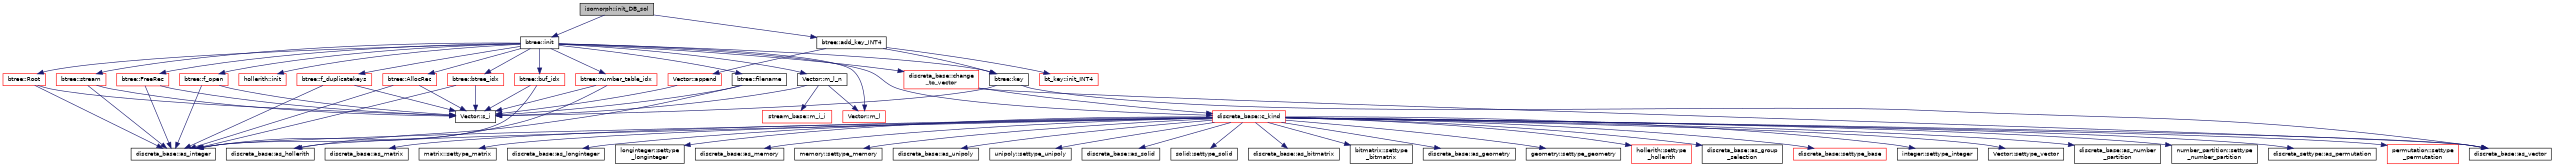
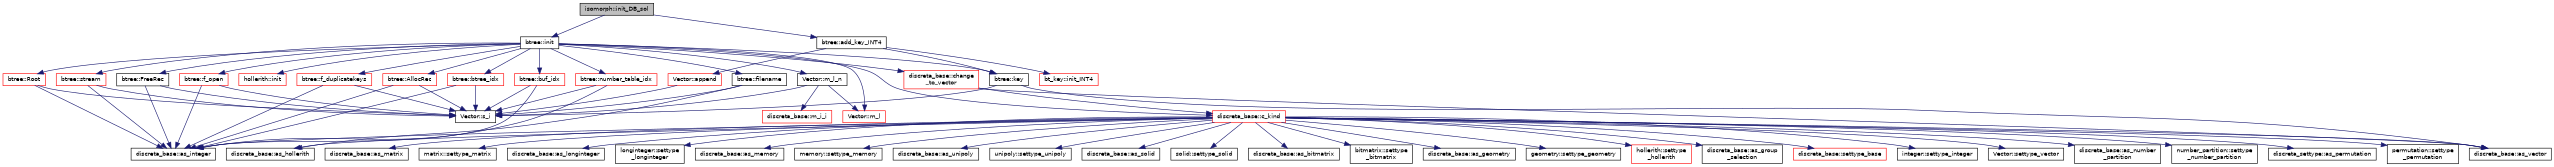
node "btree::FreeRec": color red -> black
node "stream_base::m_i_i": label "stream_base::m_i_i" -> "discreta_base::m_i_i"
node "permutation::settype _permutation": color red -> black
